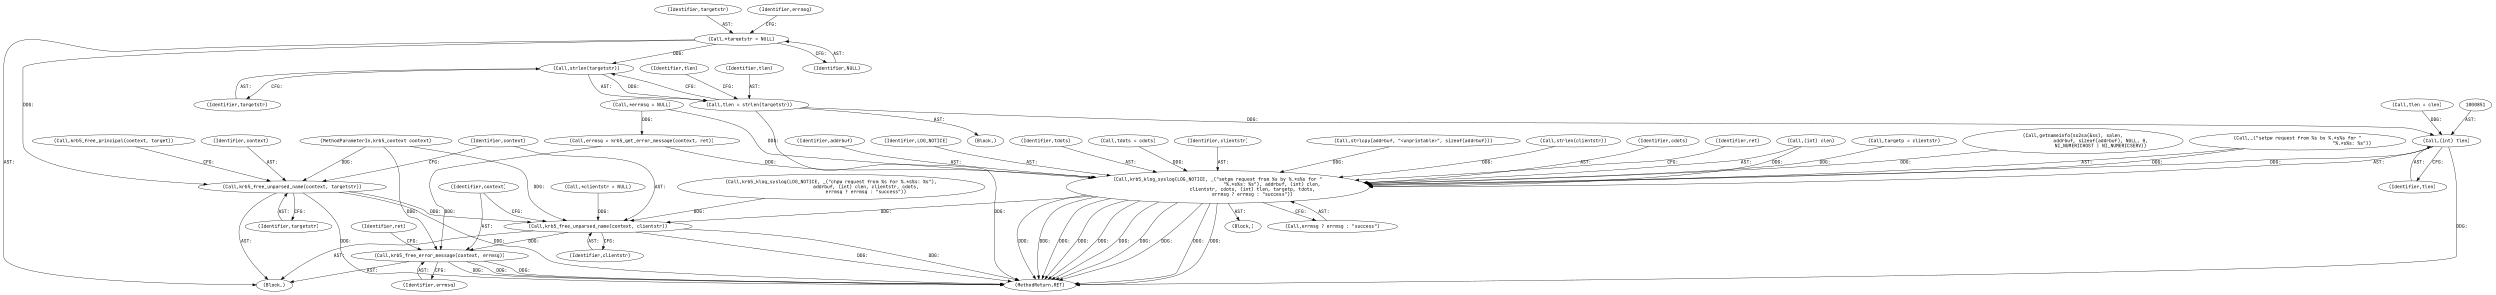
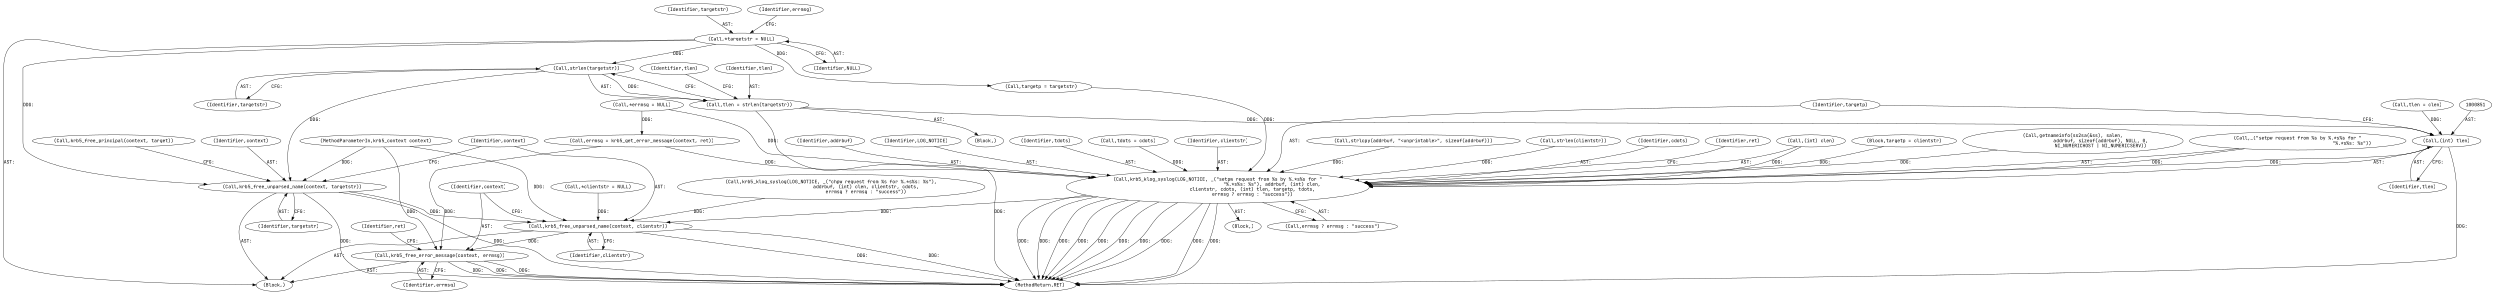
node "(Call,targetp = targetstr)": added
edge "(Call,strlen(targetstr))" -> "(Call,krb5_free_unparsed_name(context, targetstr))": added, label "DDG:"
node "(Identifier,targetp)": added
node "(Call,targetp = clientstr)": label "(Call,targetp = clientstr)" -> "(Block,targetp = clientstr)"
